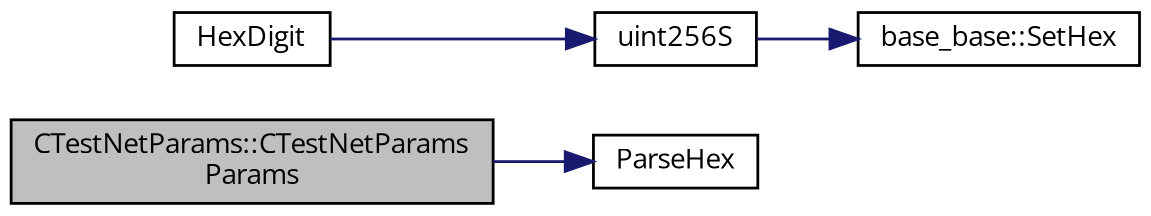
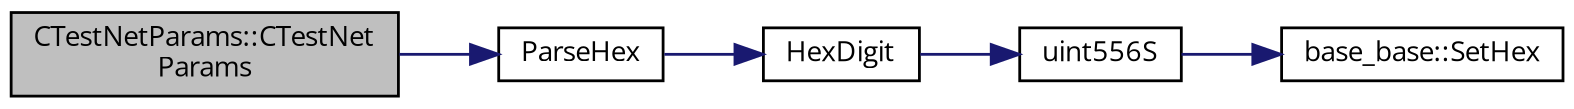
node "uint256S": label "uint256S" -> "uint556S"
edge "ParseHex" -> "HexDigit": added
node "CTestNetParams::CTestNetParams Params": label "CTestNetParams::CTestNetParams Params" -> "CTestNetParams::CTestNet Params"
